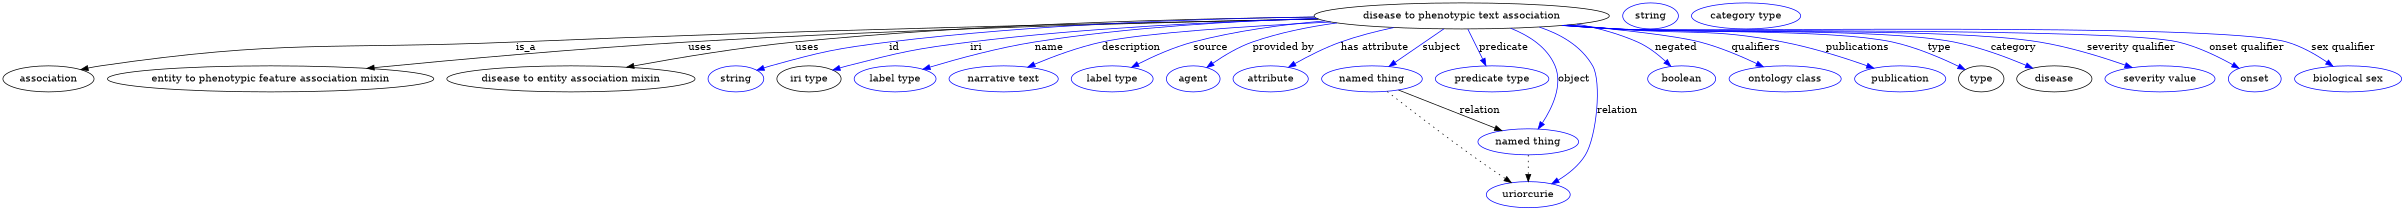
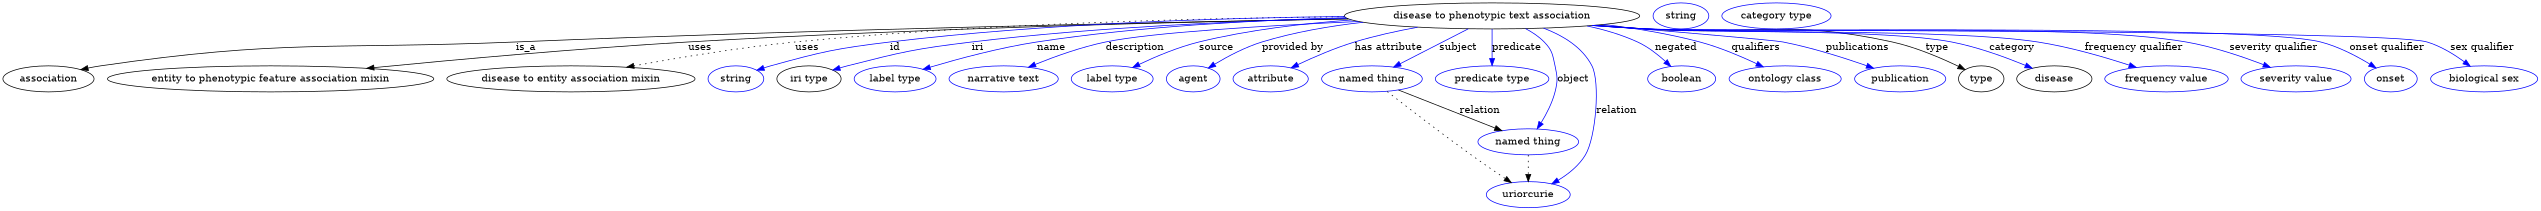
edge "disease to phenotypic text association" -> "type": color blue -> black
edge "disease to phenotypic text association" -> "disease to entity association mixin": style solid -> dotted
node "frequency value": added
